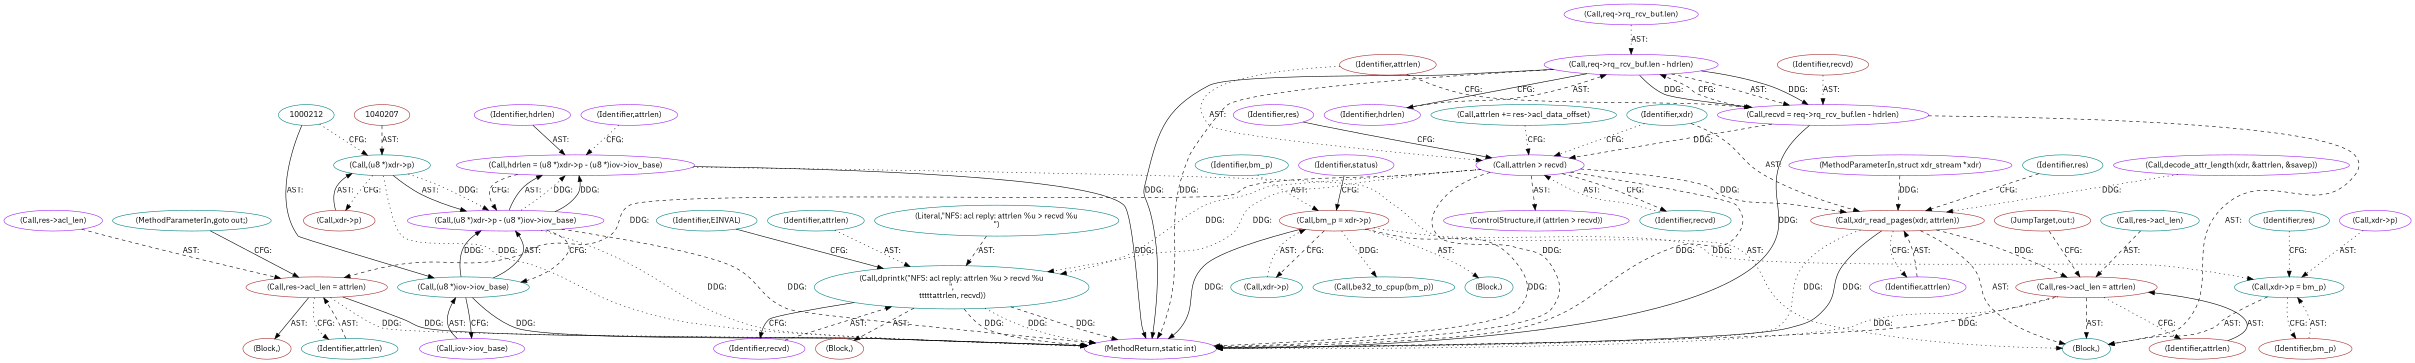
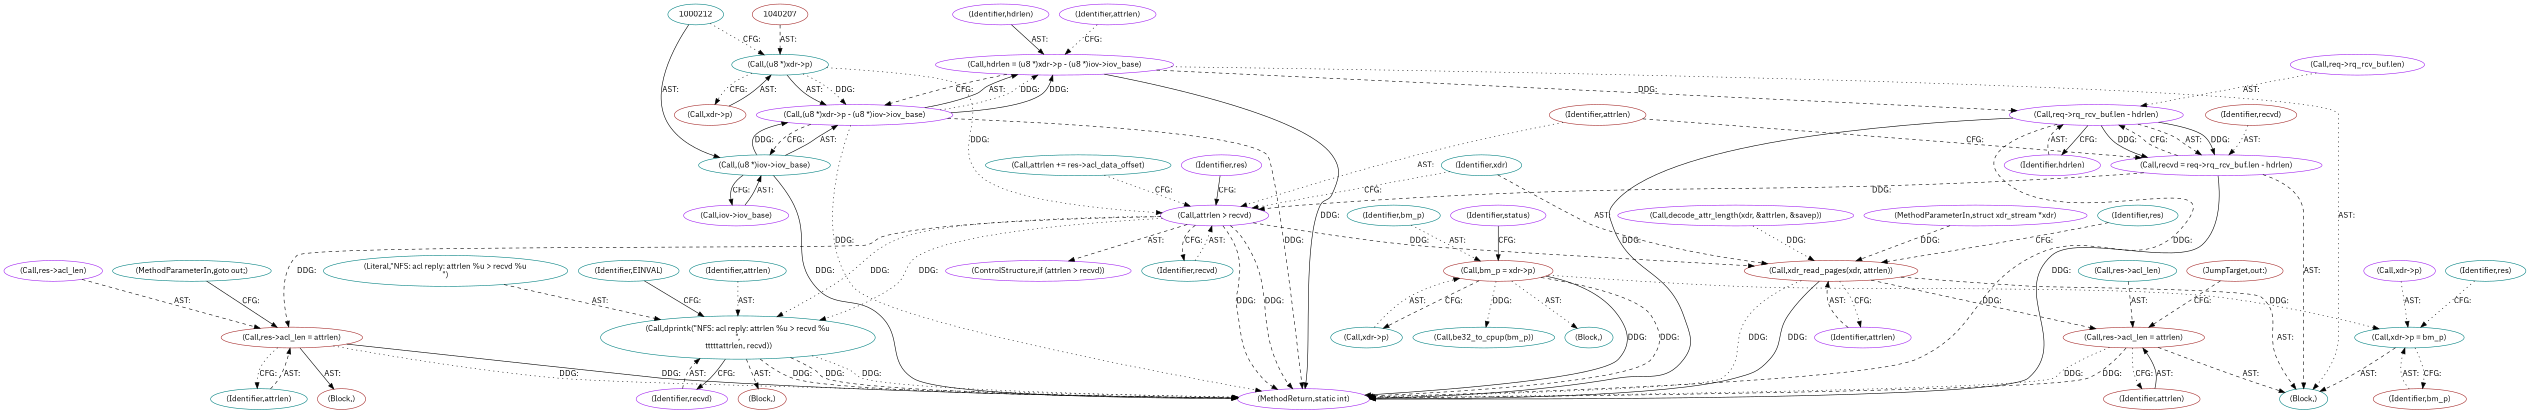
edge "(Call,hdrlen = (u8 *)xdr->p - (u8 *)iov->iov_base)" -> "(Call,req->rq_rcv_buf.len - hdrlen)": added, label "DDG:"
edge "(Call,(u8 *)xdr->p)" -> "(MethodReturn,static int)": now "(Call,(u8 *)xdr->p)" -> "(Call,attrlen > recvd)"
